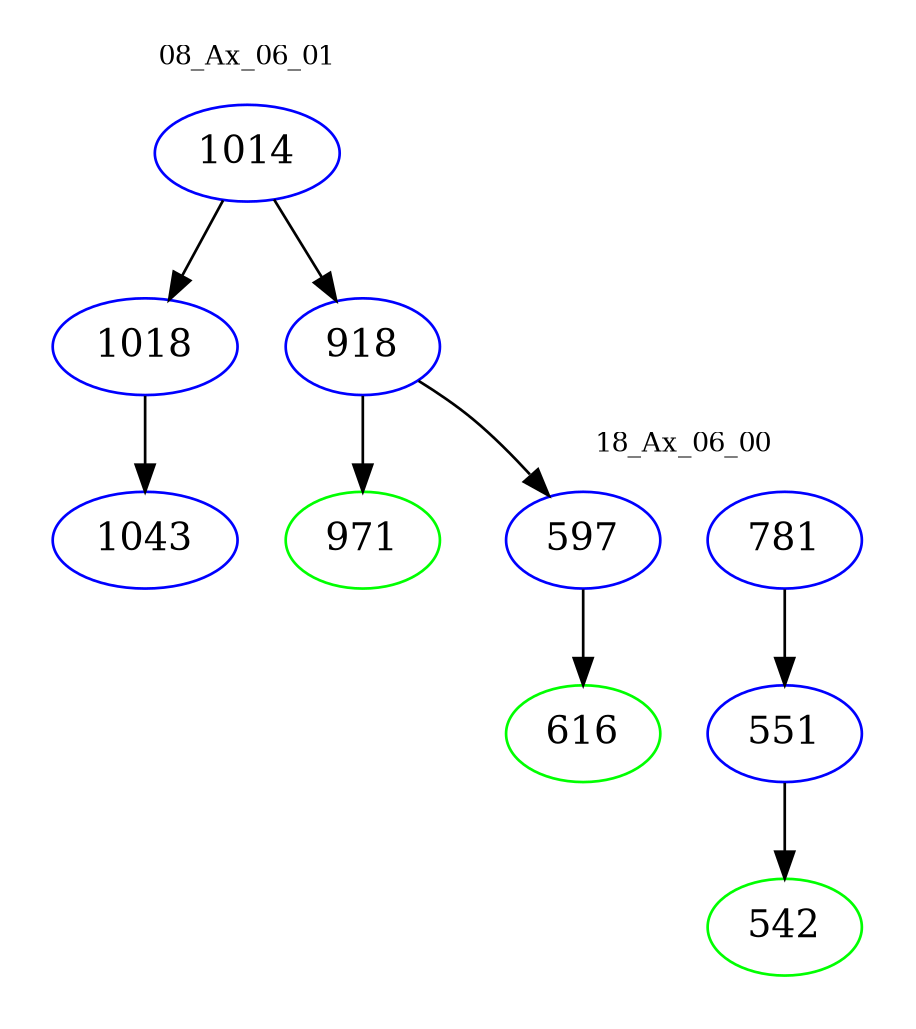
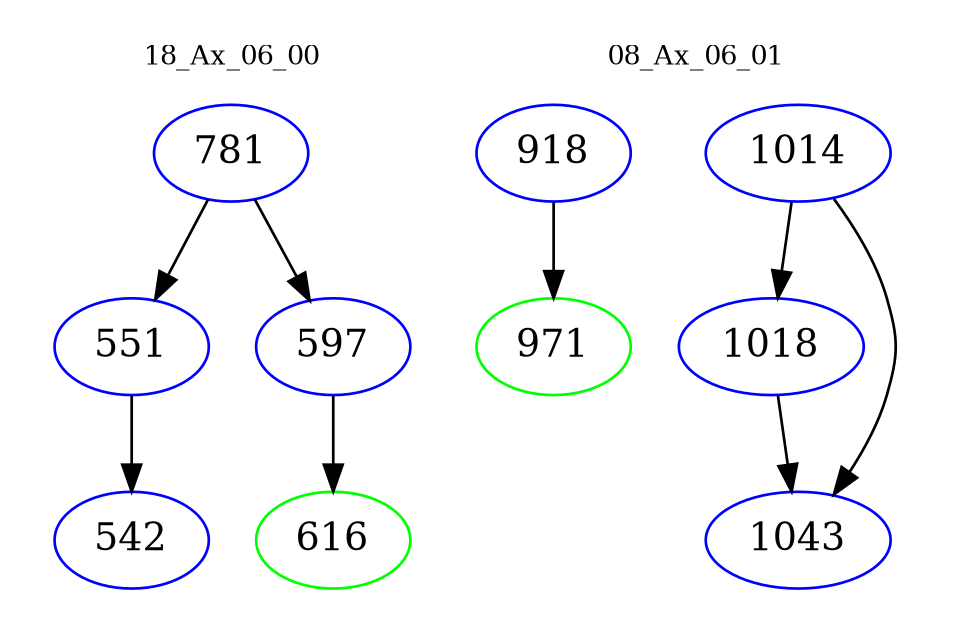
edge "1014" -> "918": now "1014" -> "1043"
edge "918" -> "597": now "781" -> "597"
node "542": color green -> blue
